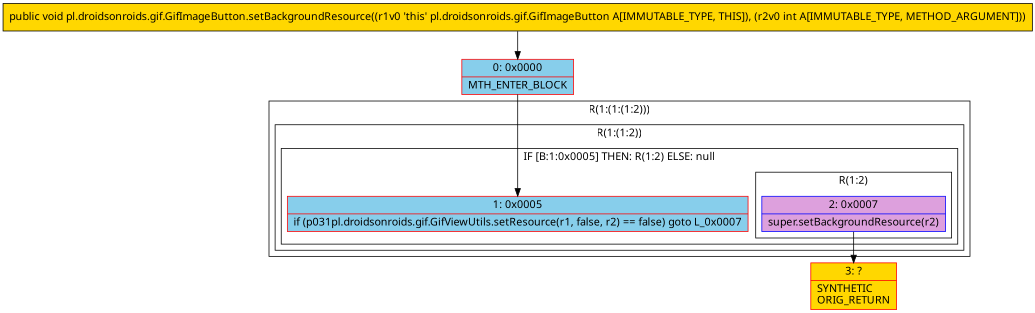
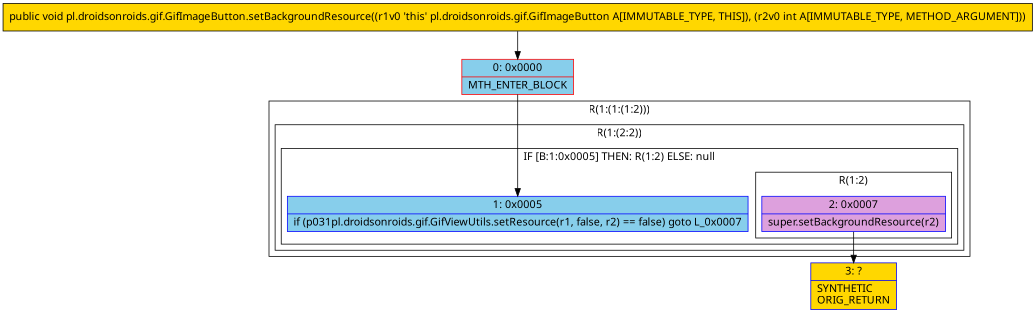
cluster "R(1:(1:2))": label "R(1:(1:2))" -> "R(1:(2:2))"
node "1: 0x0005": color red -> blue
node "3: ?": color red -> blue
